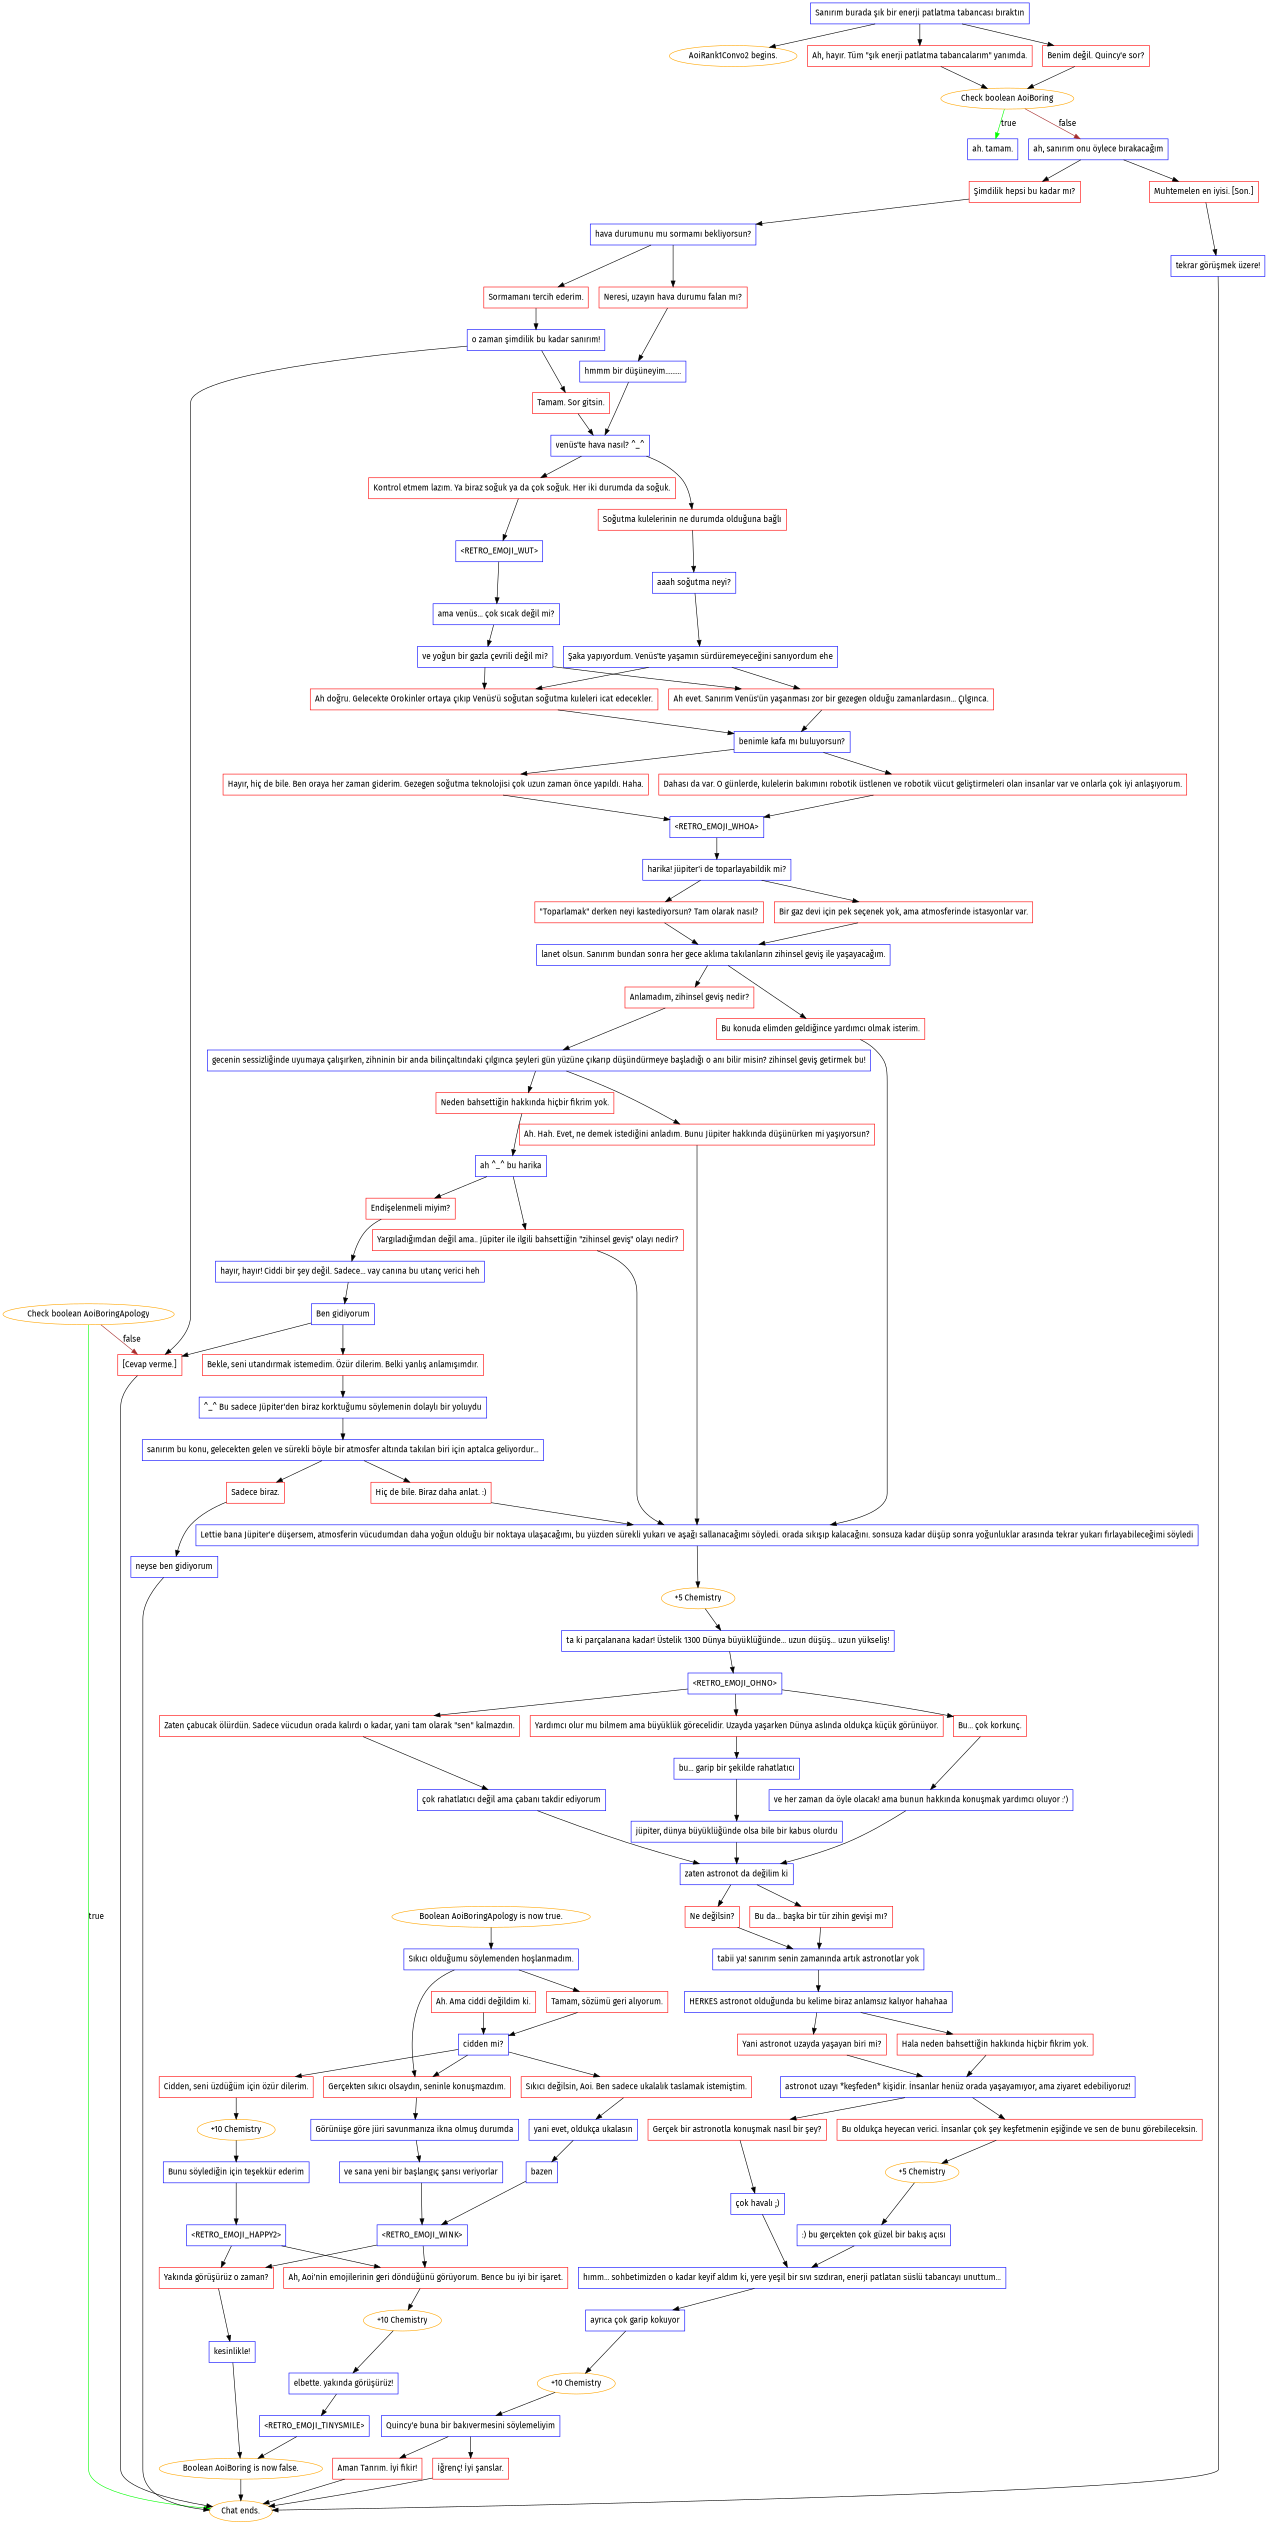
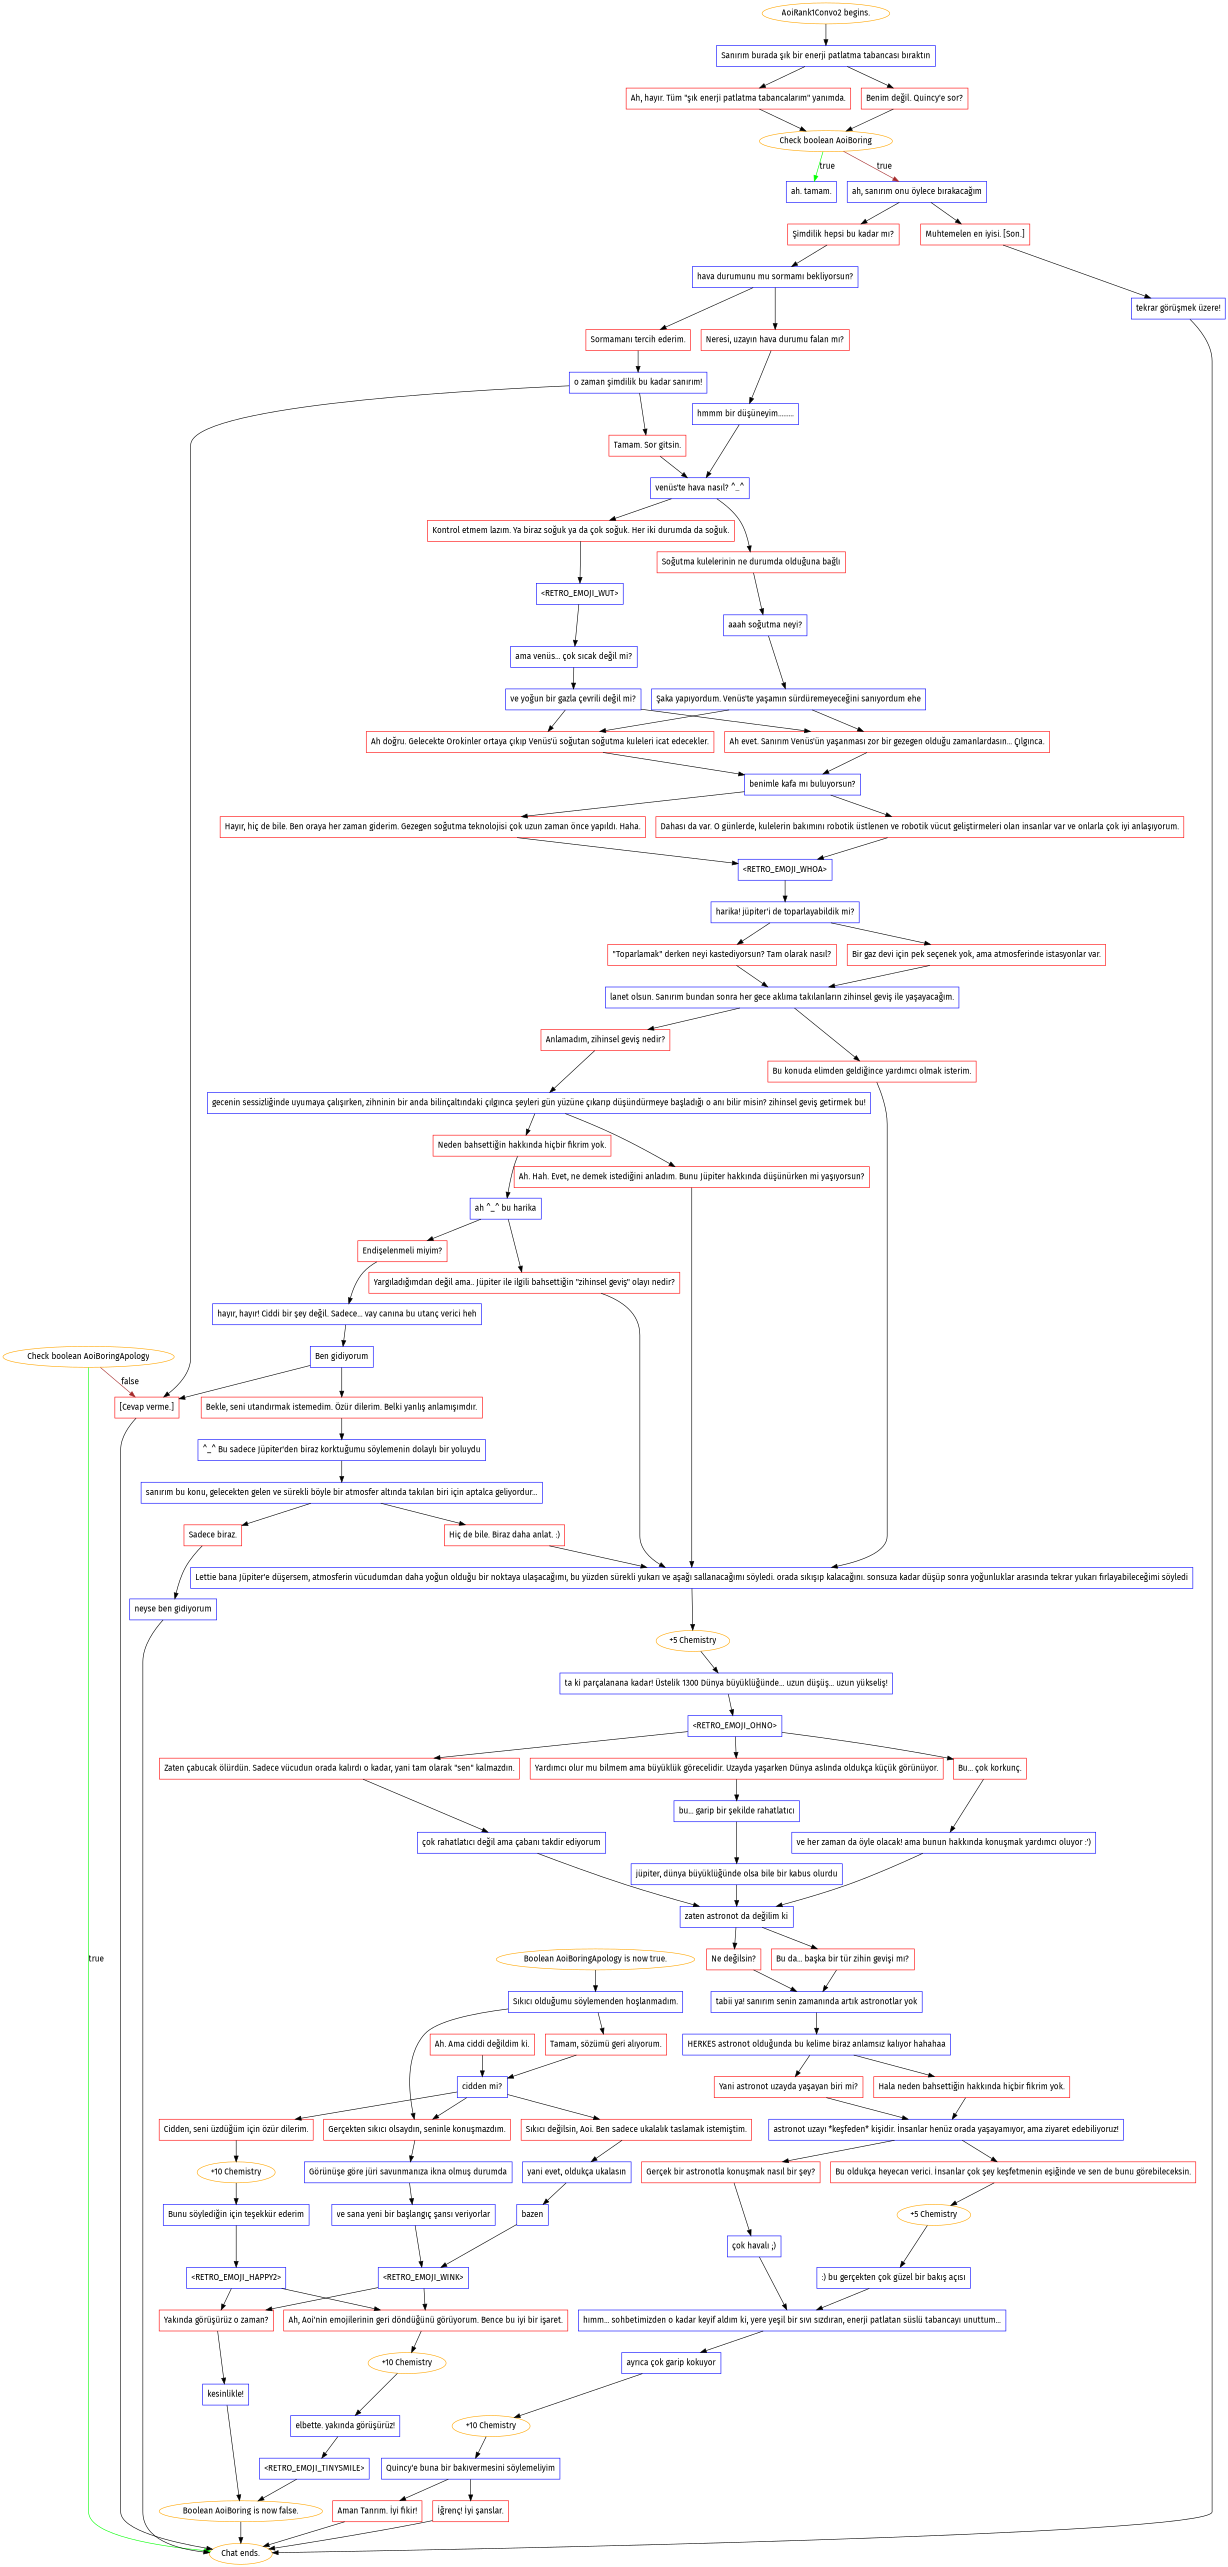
edge "Sanırım burada şık bir enerji patlatma tabancası bıraktın" -> "AoiRank1Convo2 begins.": reversed
edge "Check boolean AoiBoring" -> "ah, sanırım onu öylece bırakacağım": label "false" -> "true"
